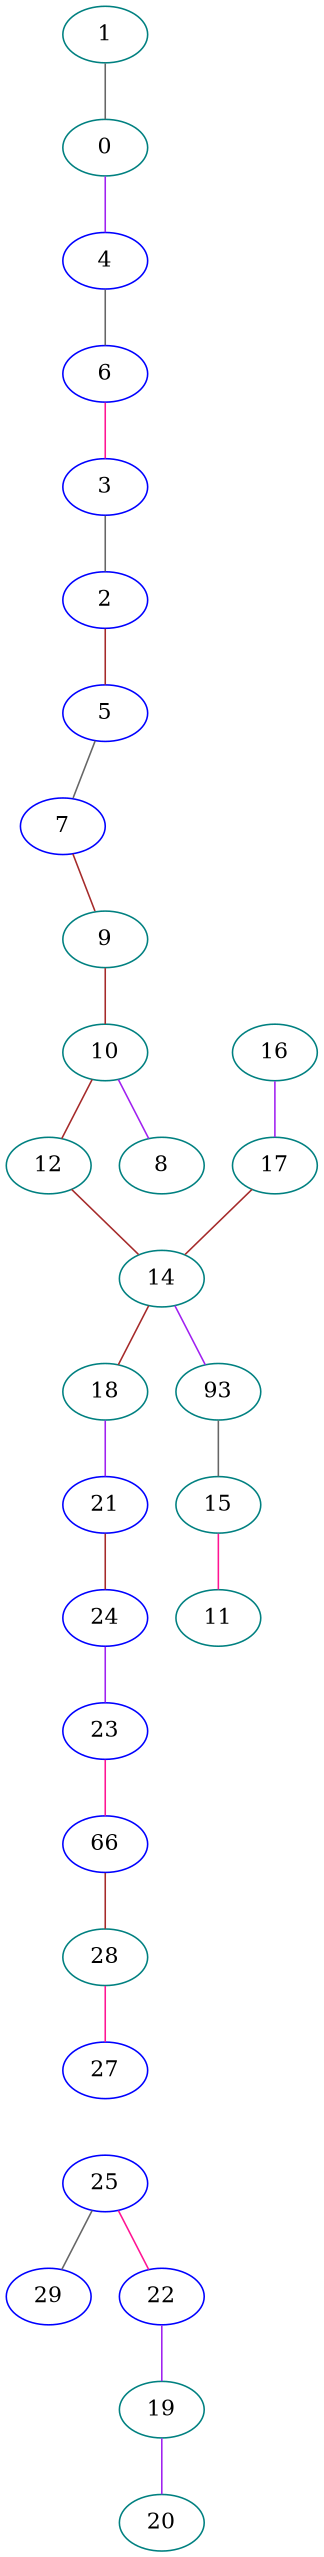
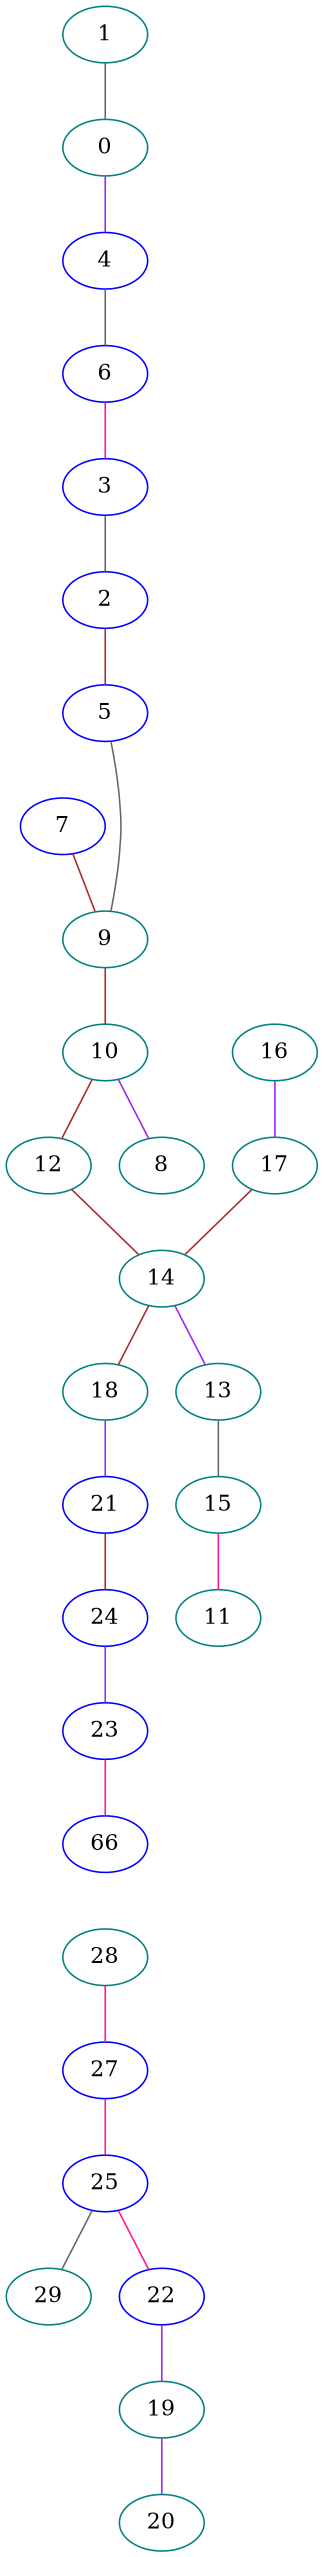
edge "5" -- "7": now "5" -- "9"
node "93": label "93" -> "13"
edge "66" -- "28": removed
edge "27" -- "25": added
node "29": color blue -> teal
